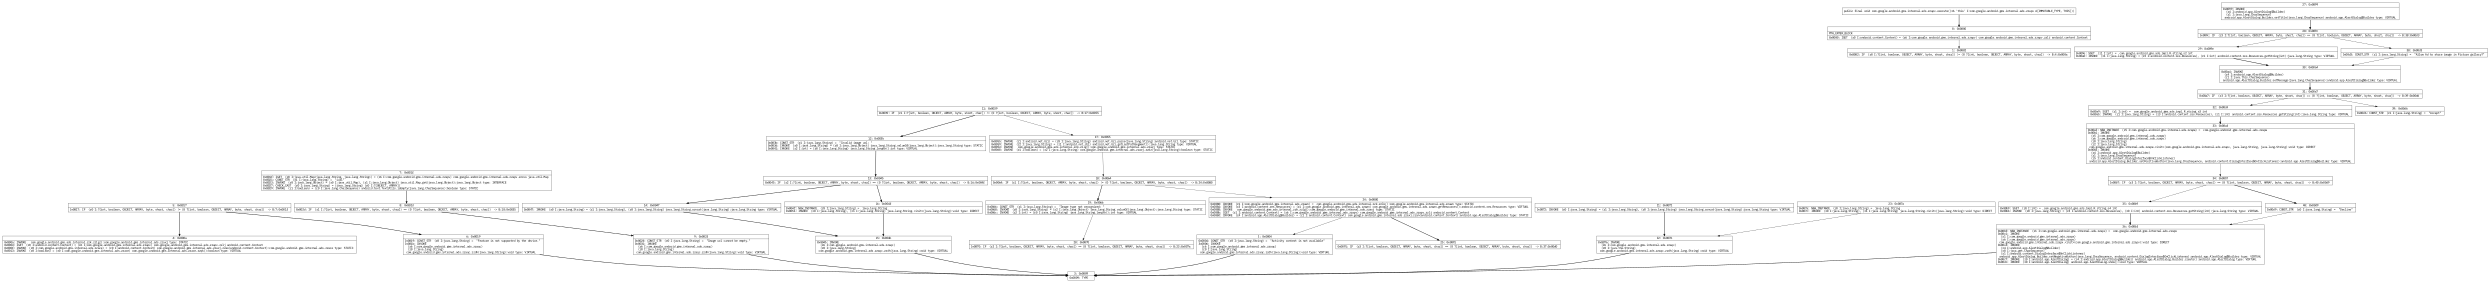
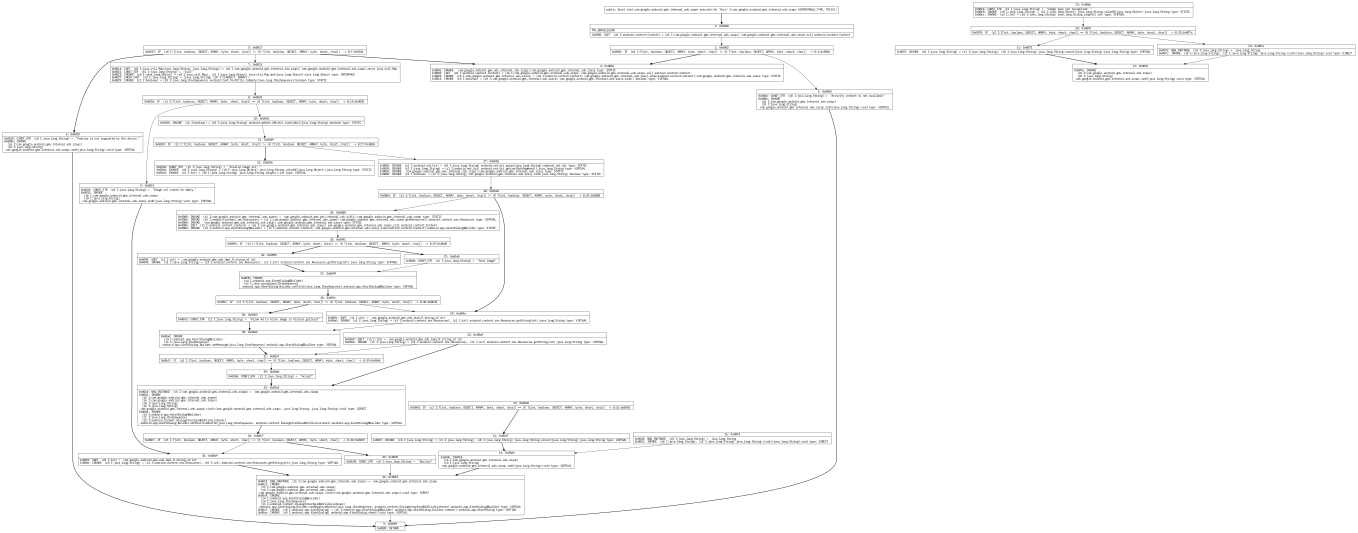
node "27: 0x0099": text "(r1 I:java.lang.CharSequence)" -> "(r1 I:java.recognized.CharSequence)"
edge "20: 0x0070" -> "23: 0x007a": added
edge "20: 0x0070" -> "21: 0x0072": added
edge "28: 0x009c" -> "38: 0x00d3": style solid -> bold
edge "5: 0x0017" -> "7: 0x001f": added
edge "1: 0x0002" -> "4: 0x000a": added
edge "38: 0x00d3" -> "30: 0x00a4": style solid -> bold
edge "29: 0x009e" -> "30: 0x00a4": style bold -> solid
node "30: 0x00a4": text "(r1 I:java.this.CharSequence)" -> "(r1 I:java.lang.CharSequence)"
edge "31: 0x00a7" -> "32: 0x00a9": reversed
node "10: 0x0035": added
node "33: 0x00af": text "(r0 I:java.lang.String)" -> "(r0 I:type.lang.String)"
edge "12: 0x003b" -> "13: 0x0045": removed
edge "33: 0x00af" -> "34: 0x00b7": style solid -> bold
edge "18: 0x0064" -> "19: 0x0066": now "18: 0x0064" -> "29: 0x009e"
edge "13: 0x0045" -> "16: 0x004f": removed
edge "7: 0x001f" -> "8: 0x002d": style bold -> solid
edge "8: 0x002d" -> "9: 0x002f": style bold -> solid
edge "16: 0x004f" -> "15: 0x004b": style bold -> solid
edge "24: 0x0080" -> "2: 0x0004": now "1: 0x0002" -> "2: 0x0004"
edge "24: 0x0080" -> "25: 0x0091": style bold -> solid
node "15: 0x004b": text "0x004b: INVOKE" -> "2x004b: INVOKE"
node "6: 0x0019": text "0x001b: INVOKE" -> "0x008b: INVOKE"
node "2: 0x0004": text "3x0006: INVOKE" -> "0x0006: INVOKE"
node "22: 0x0076": text "(r0 I:java.the.String)" -> "(r0 I:java.lang.String)"
node "36: 0x00bf": text "(r0 I:java.get.CharSequence)" -> "(r0 I:java.lang.CharSequence)"
node "26: 0x0093": added
node "37: 0x00d0": added
edge "15: 0x004b" -> "3: 0x0009": now "15: 0x004b" -> "36: 0x00bf"
edge "22: 0x0076" -> "3: 0x0009": removed
edge "36: 0x00bf" -> "3: 0x0009": style bold -> solid
edge "9: 0x002f" -> "3: 0x0009": now "9: 0x002f" -> "35: 0x00b9"
node "3: 0x0009": text "0x0009: TYPE" -> "0x0009: RETURN"
edge "39: 0x00d6" -> "33: 0x00af": added
